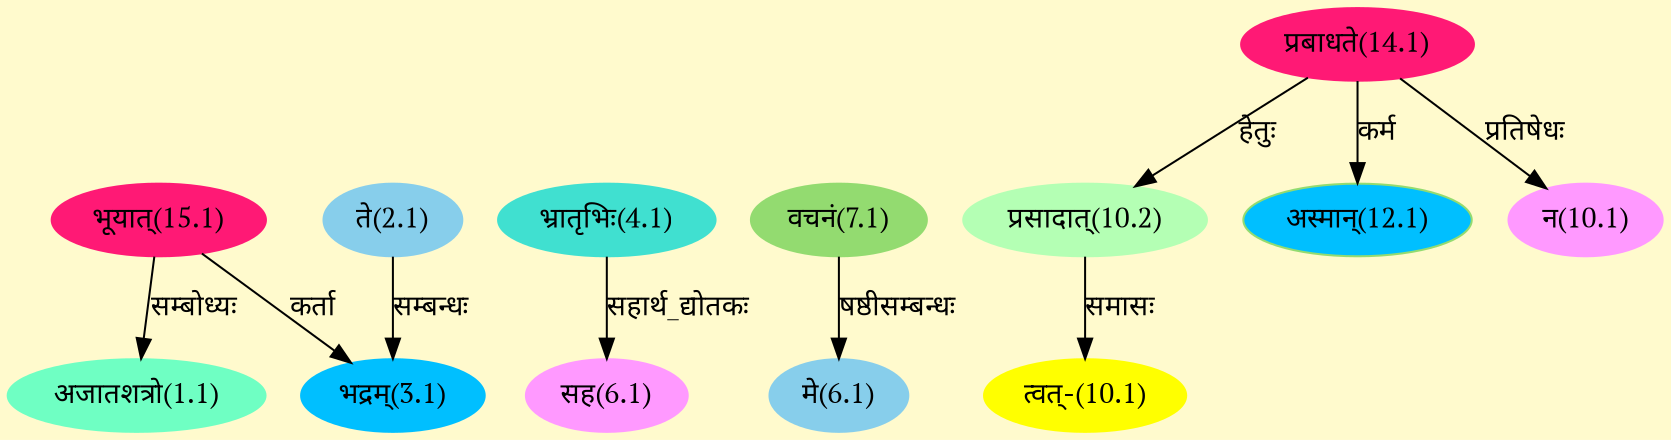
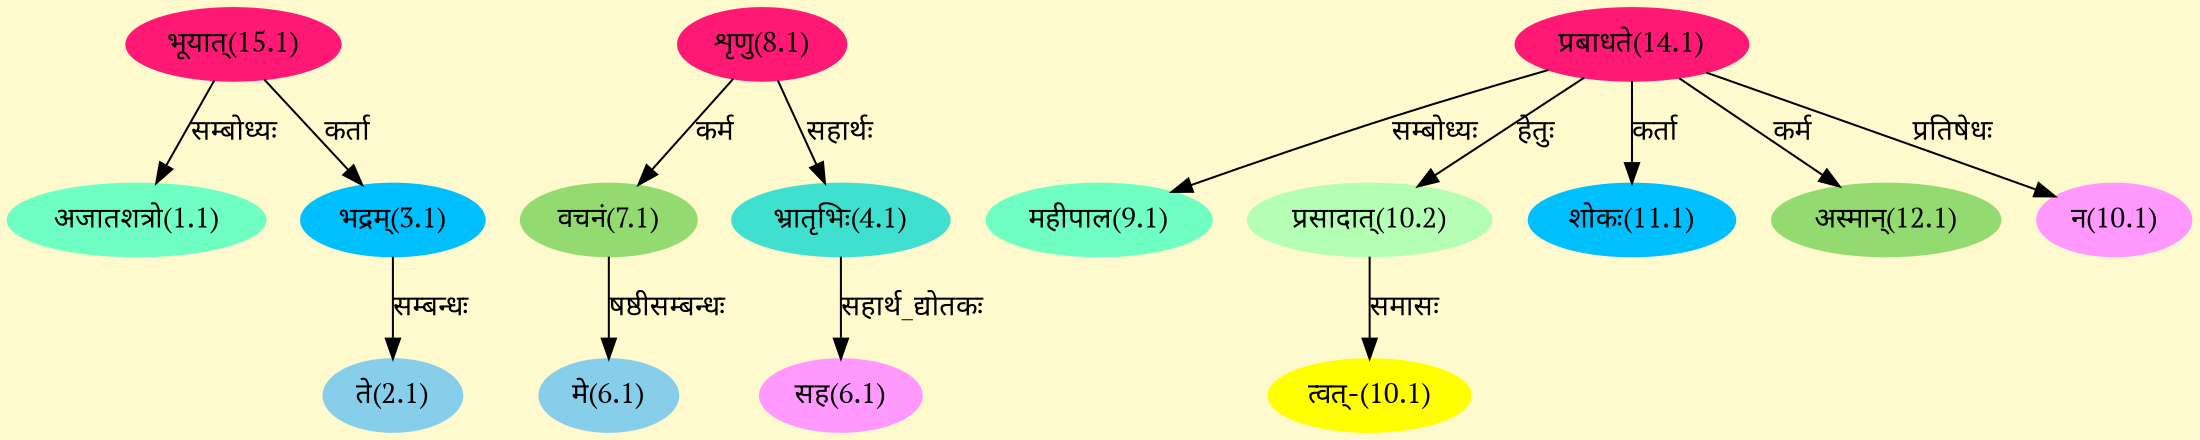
node "शृणु(8.1)": added
node "महीपाल(9.1)": added
node "अस्मान्(12.1)": fillcolor #00bfff -> #93db70
node "शोकः(11.1)": added
edge "ते(2.1)" -> "भद्रम्(3.1)": reversed
